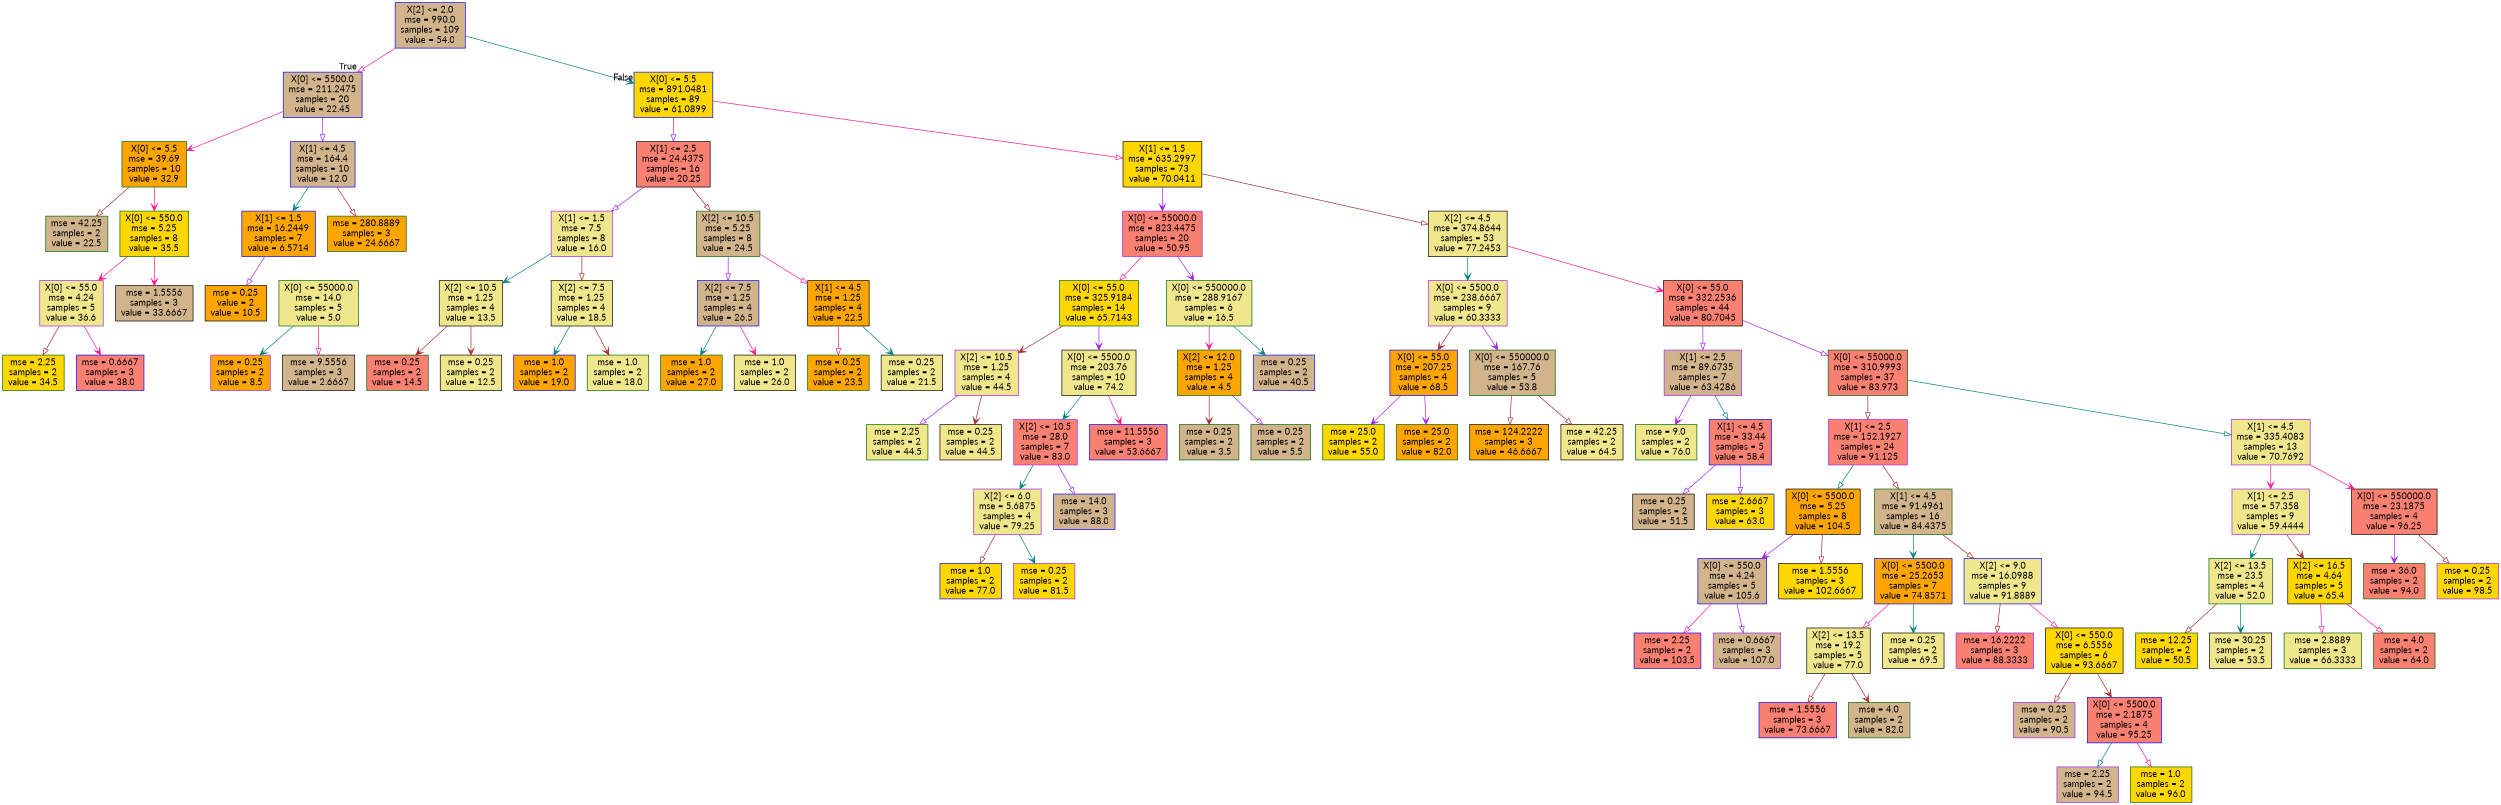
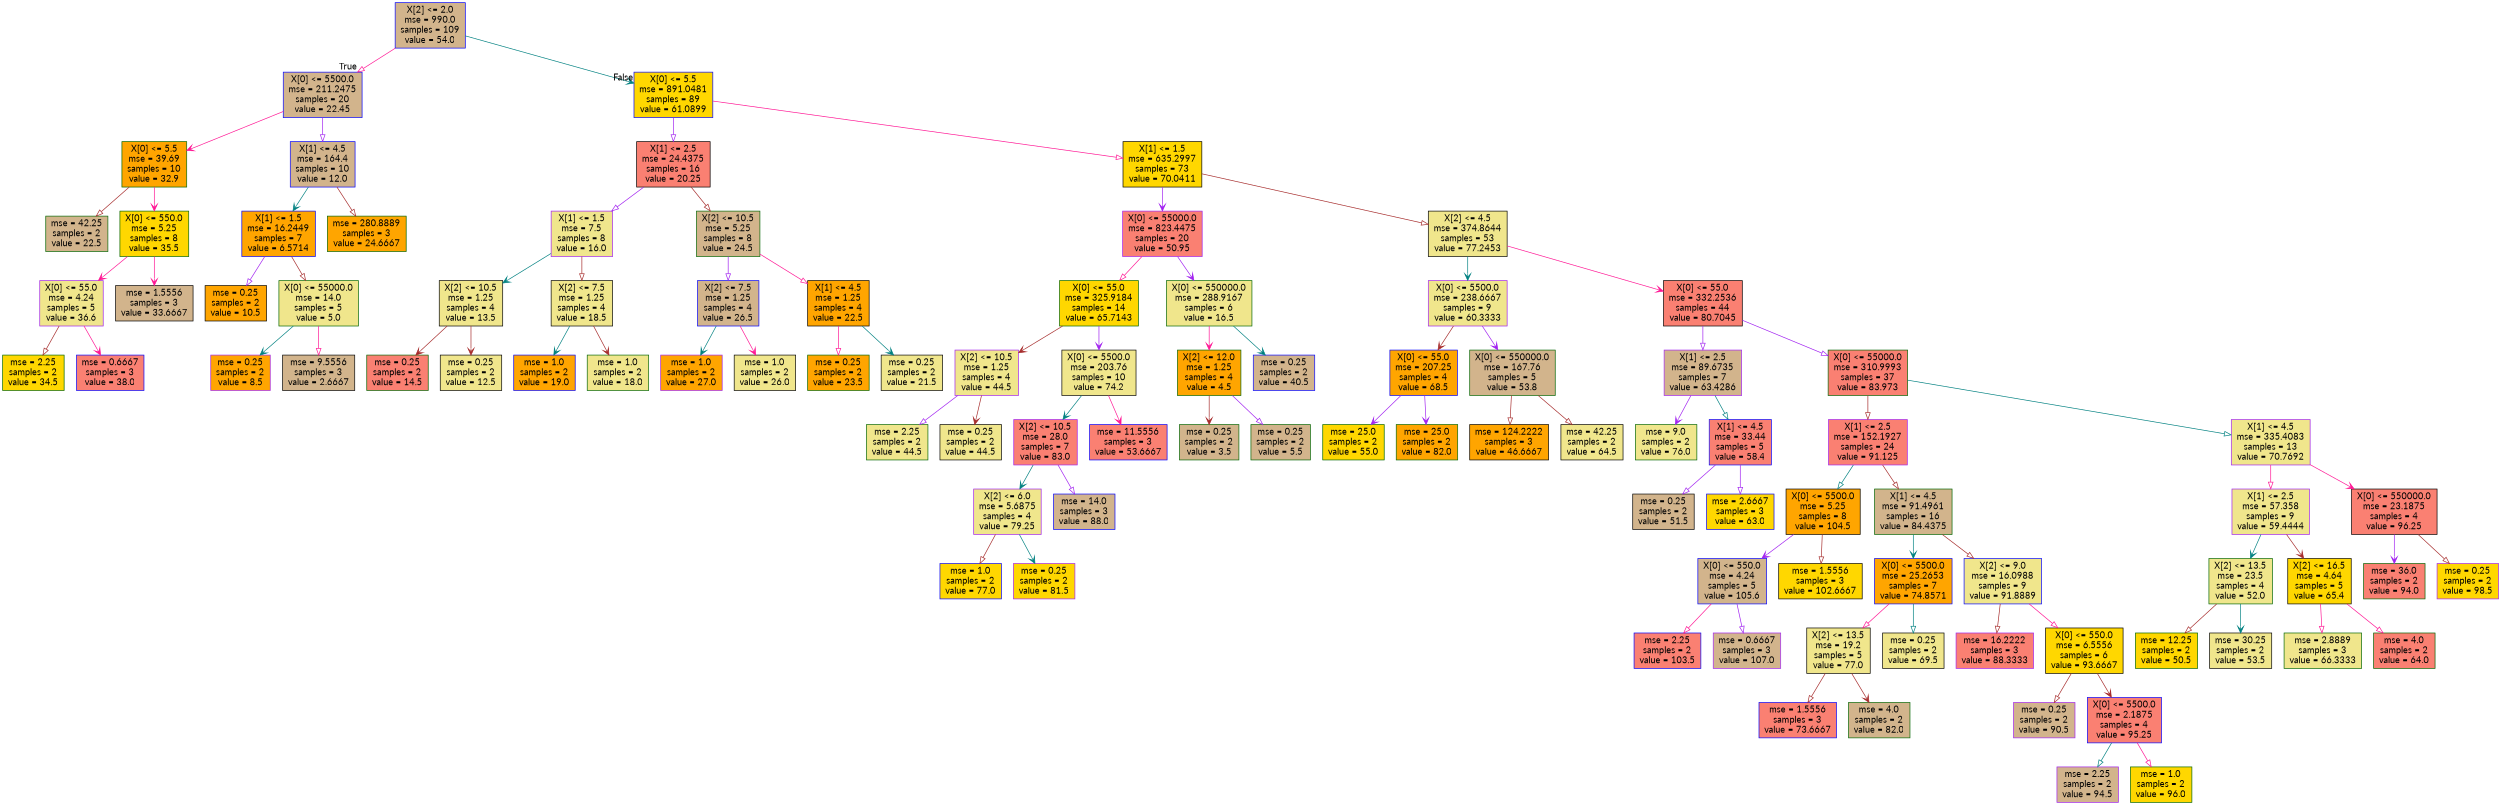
edge "X[1] <= 1.5 mse = 16.2449 samples = 7 value = 6.5714" -> "X[0] <= 55000.0 mse = 14.0 samples = 5 value = 5.0": added
node "mse = 0.25 value = 2 value = 10.5": label "mse = 0.25 value = 2 value = 10.5" -> "mse = 0.25 samples = 2 value = 10.5"
node "mse = 1.0 samples = 2 value = 27.0": color darkgreen -> purple
edge "X[1] <= 4.5 mse = 335.4083 samples = 13 value = 70.7692" -> "X[1] <= 2.5 mse = 57.358 samples = 9 value = 59.4444": arrowhead vee -> onormal
edge "X[0] <= 5500.0 mse = 25.2653 samples = 7 value = 74.8571" -> "mse = 0.25 samples = 2 value = 69.5": arrowhead vee -> onormal
